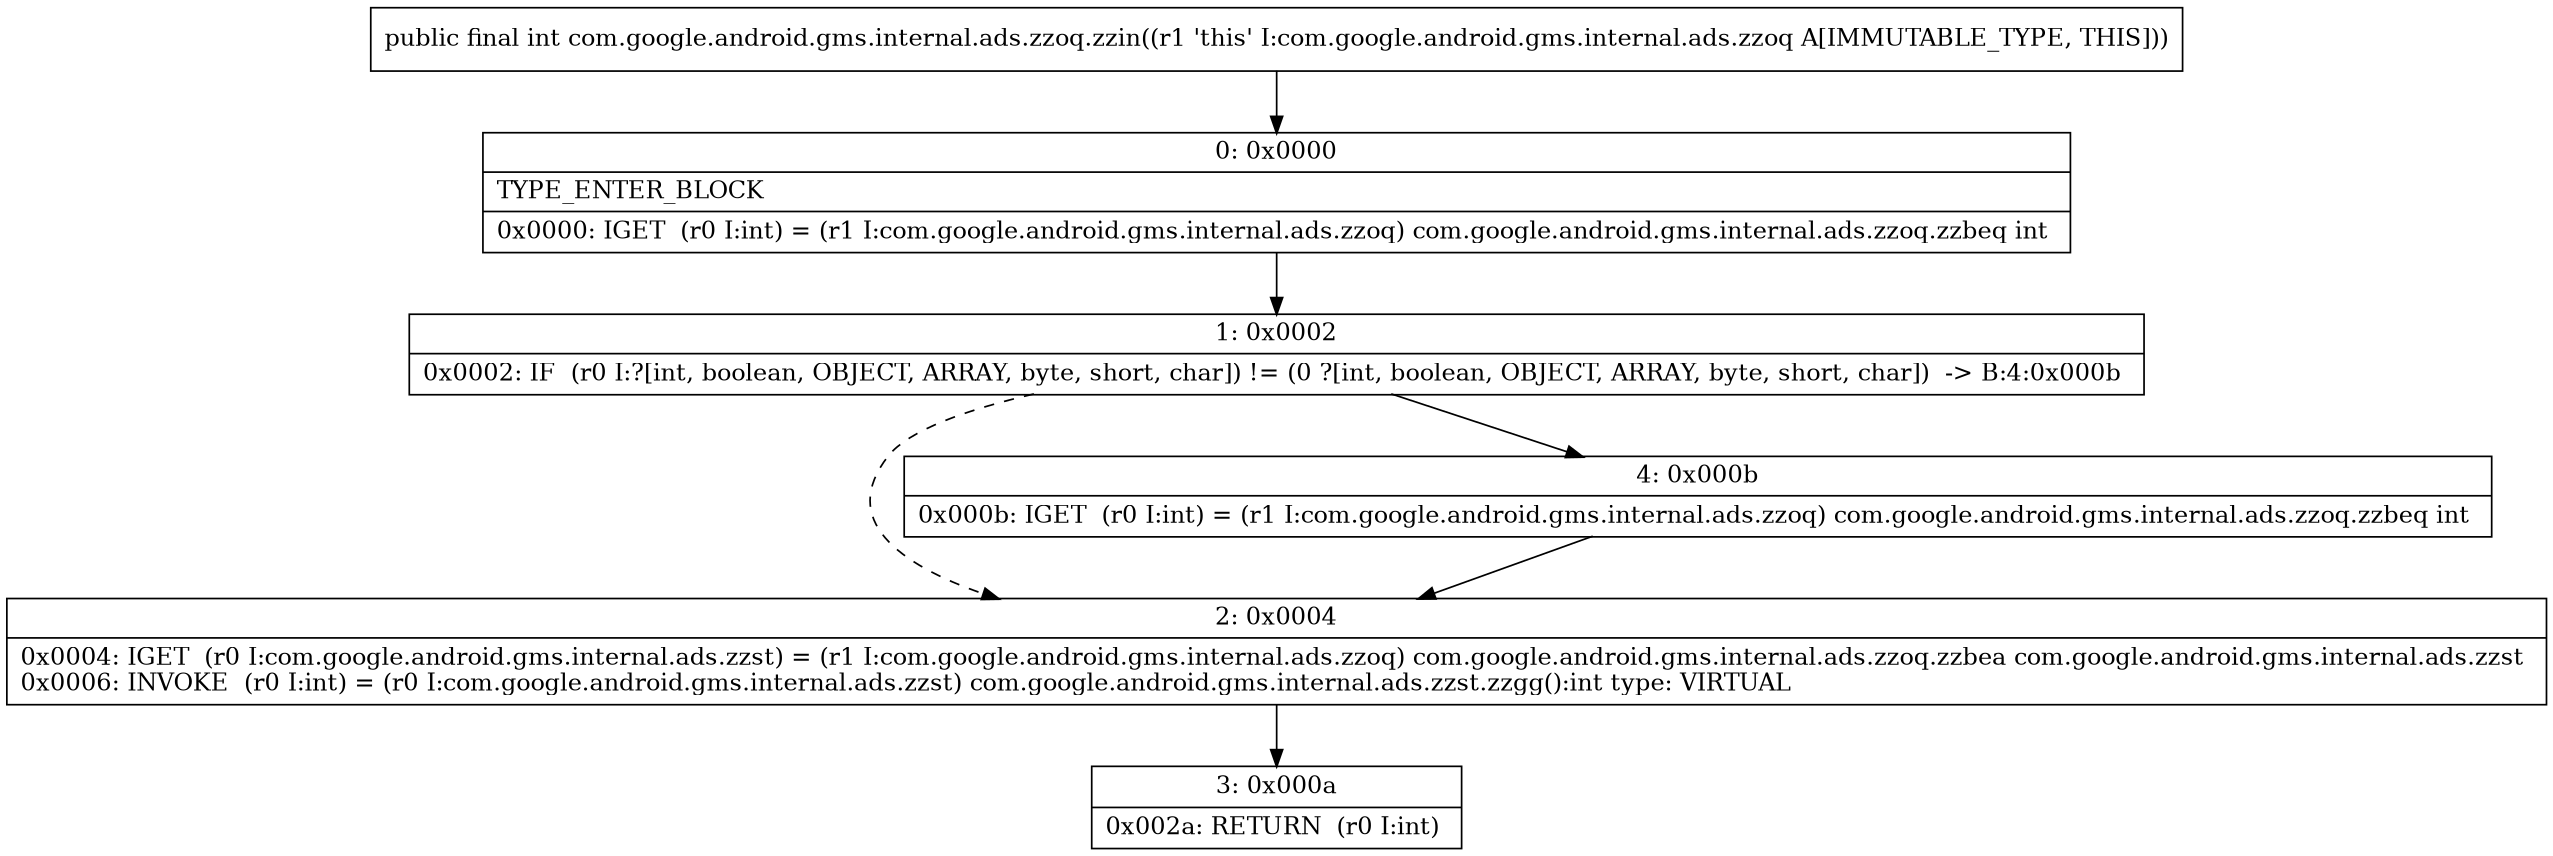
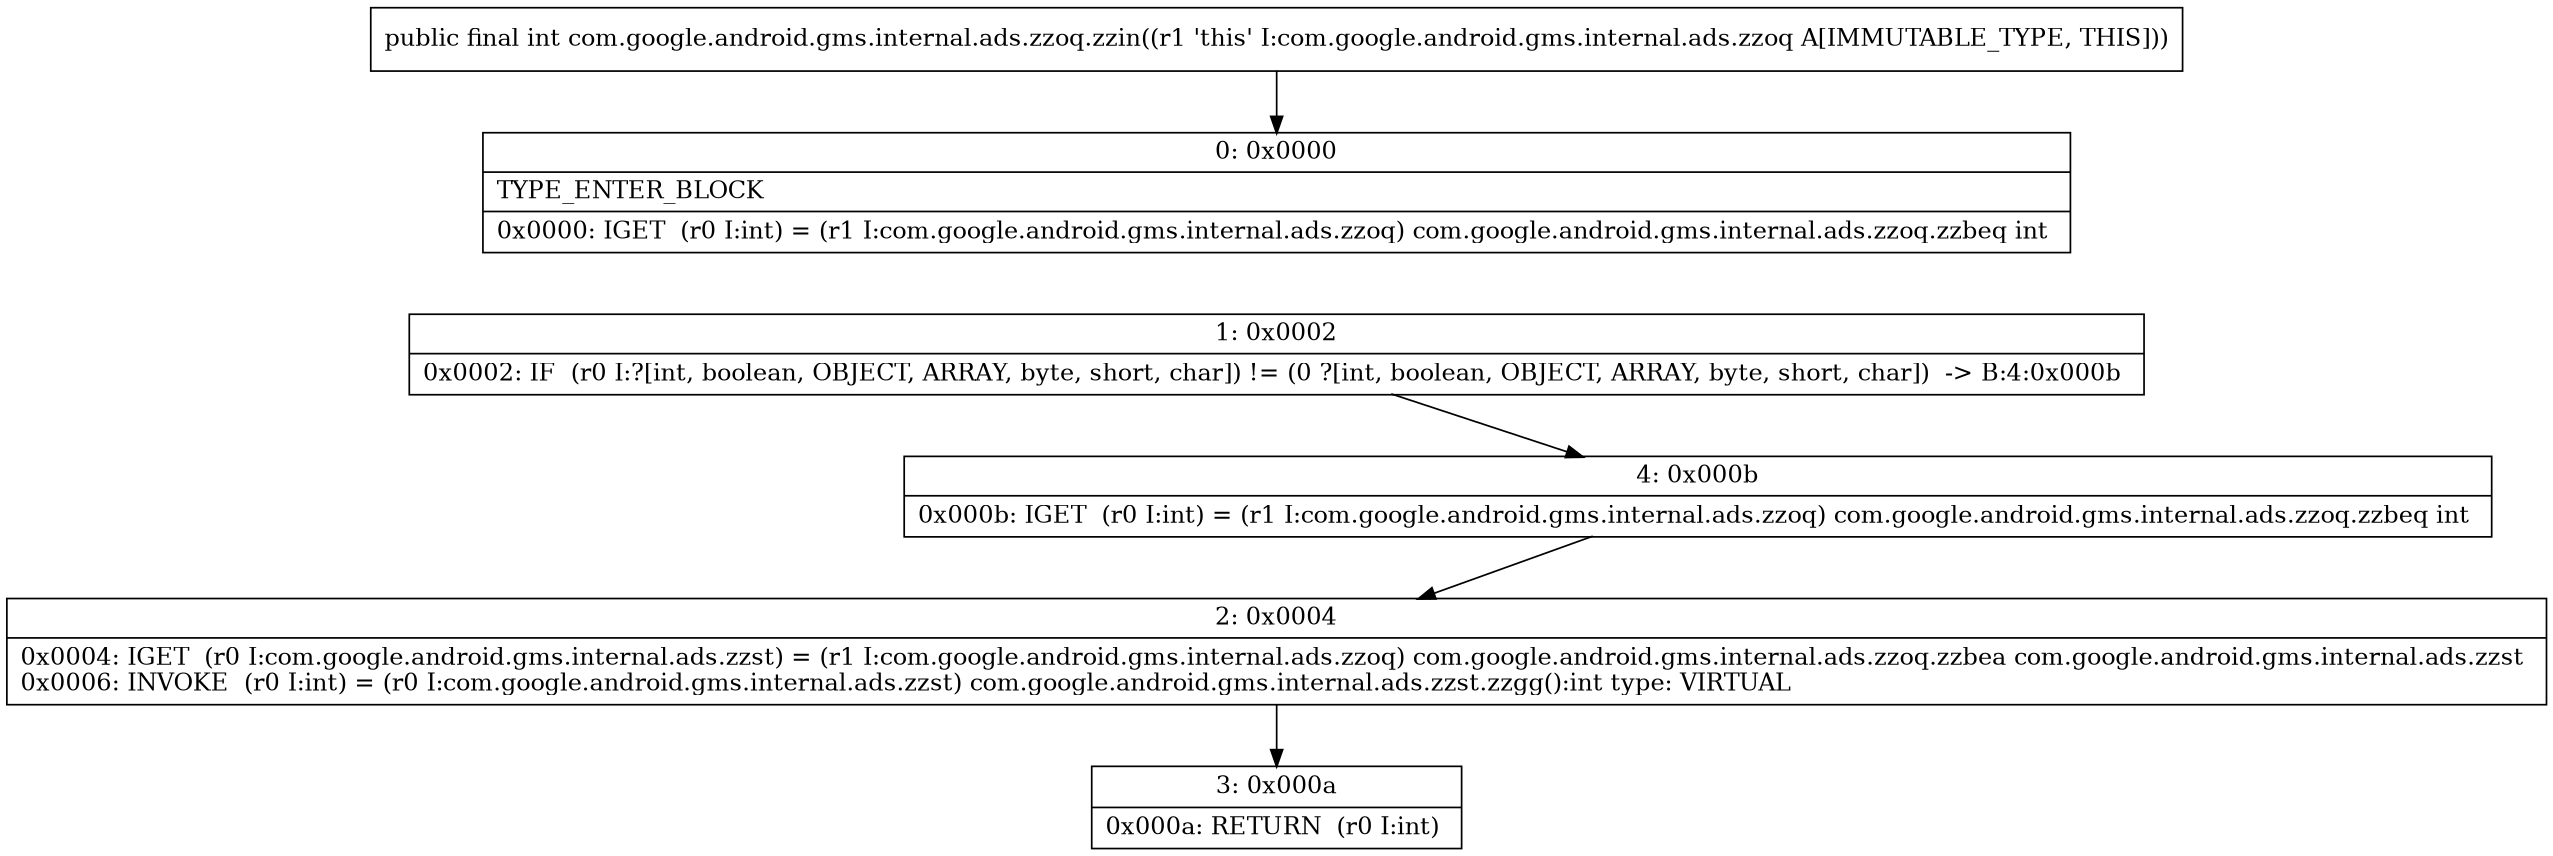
edge "0: 0x0000" -> "1: 0x0002": removed
edge "1: 0x0002" -> "2: 0x0004": removed
node "3: 0x000a": text "0x002a: RETURN  (r0 I:int)" -> "0x000a: RETURN  (r0 I:int)"
